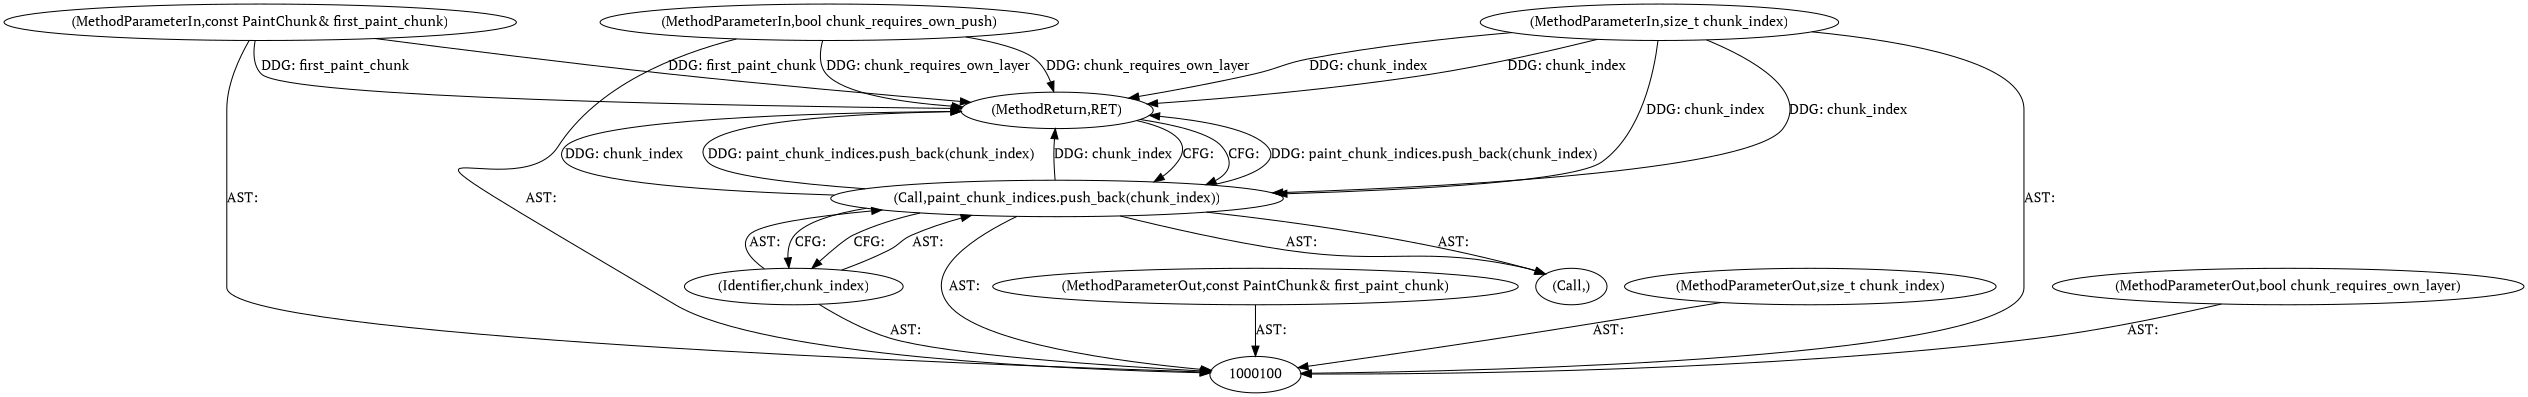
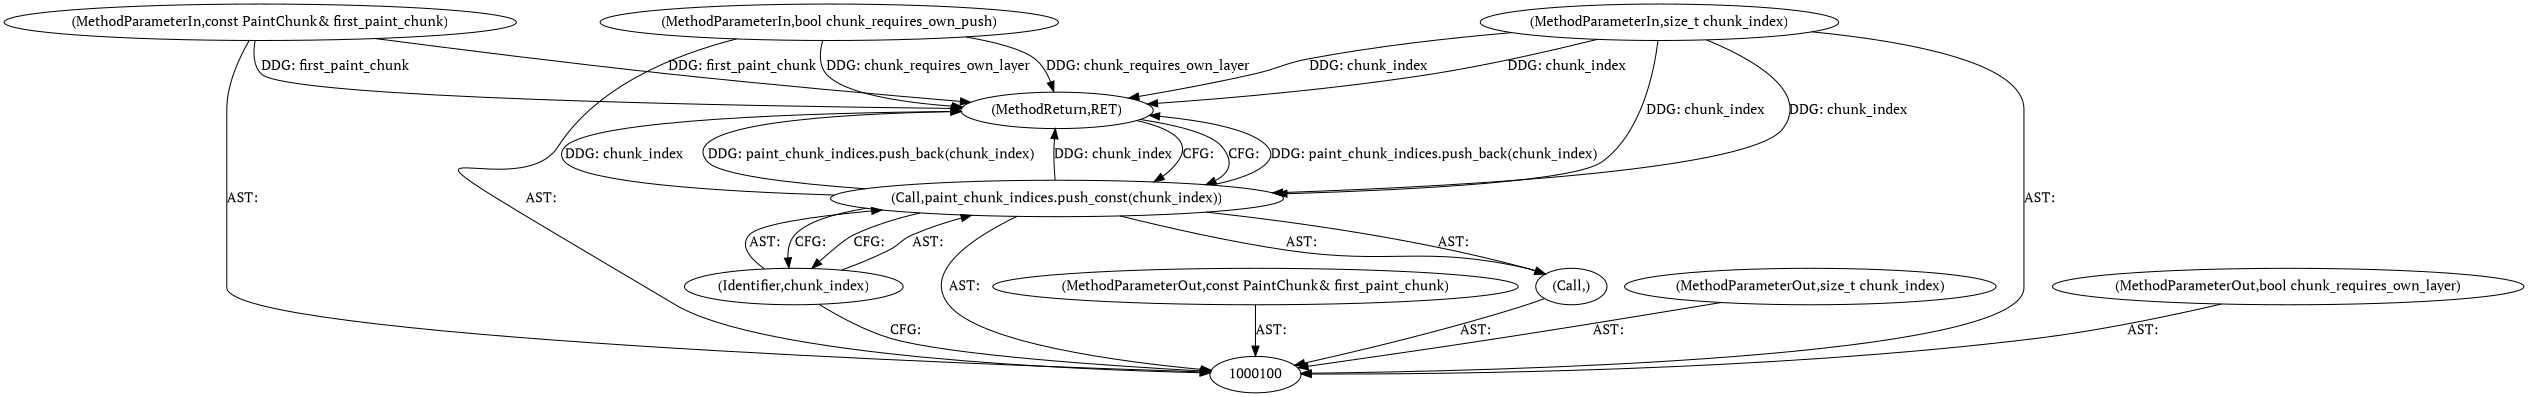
node "(Call,paint_chunk_indices.push_back(chunk_index))": label "(Call,paint_chunk_indices.push_back(chunk_index))" -> "(Call,paint_chunk_indices.push_const(chunk_index))"
edge "(Identifier,chunk_index)" -> "1000100": label "AST: " -> "CFG: "
edge "(Call,)" -> "1000100": added, label "AST:"
